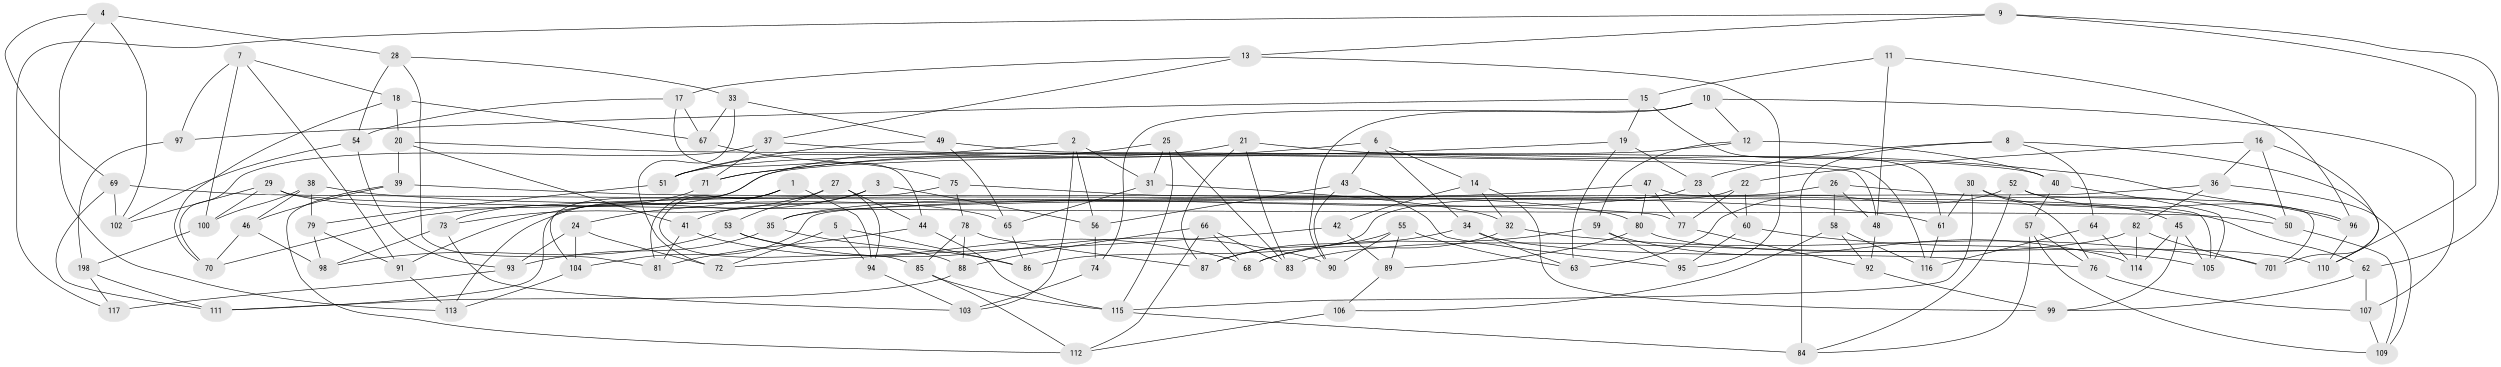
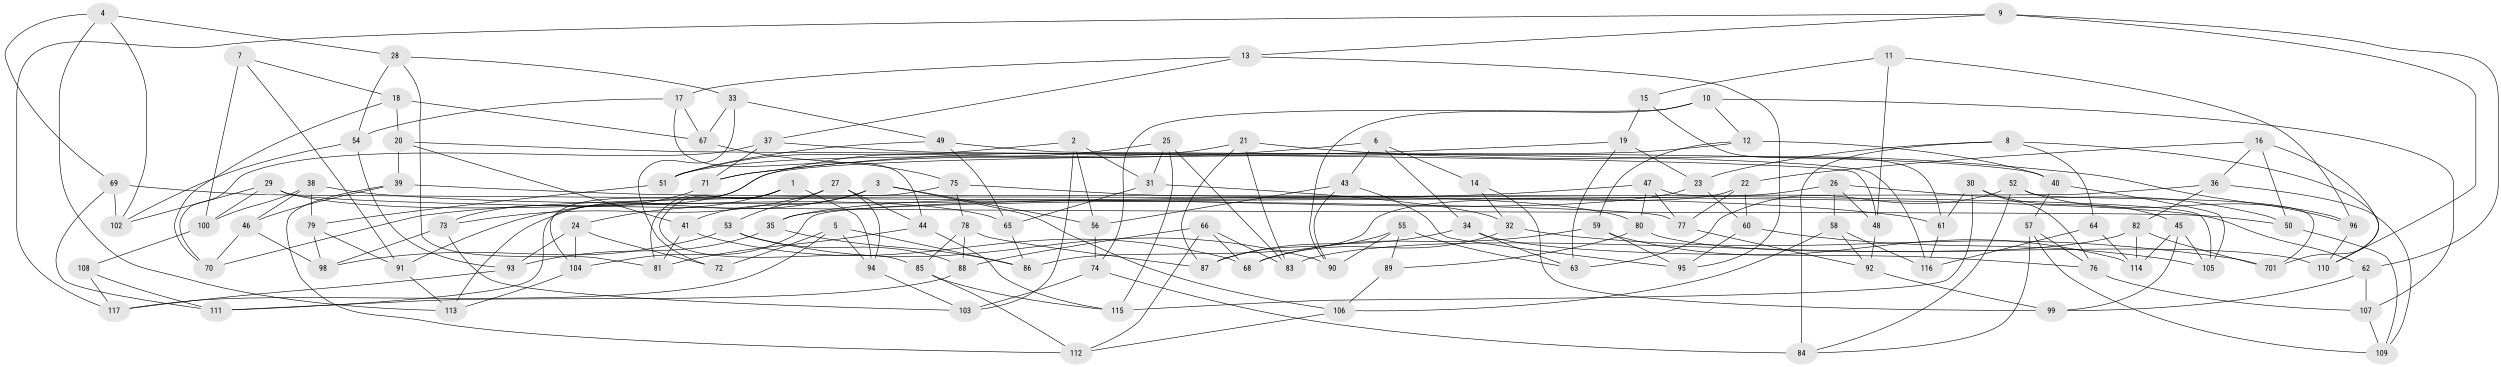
node "97": removed
node "42": removed
edge "3" -- "106": added
node "198": label "198" -> "108"
edge "5" -- "117": added
edge "115" -- "84": now "74" -- "84"
